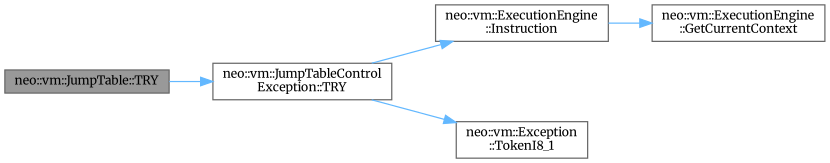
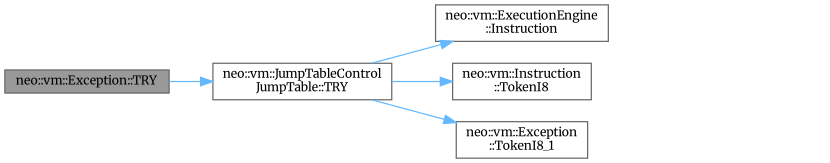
node "neo::vm::ExecutionEngine ::GetCurrentContext": removed
node "neo::vm::JumpTable::TRY": label "neo::vm::JumpTable::TRY" -> "neo::vm::Exception::TRY"
node "neo::vm::JumpTableControl Exception::TRY": label "neo::vm::JumpTableControl Exception::TRY" -> "neo::vm::JumpTableControl JumpTable::TRY"
node "neo::vm::Instruction ::TokenI8": added
